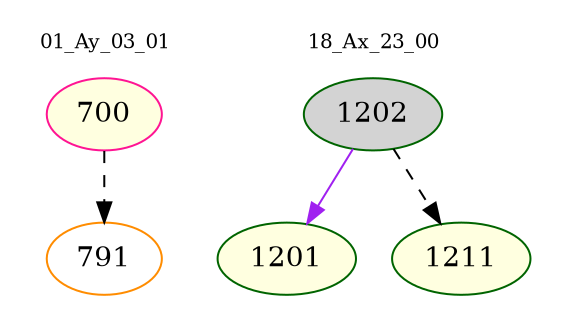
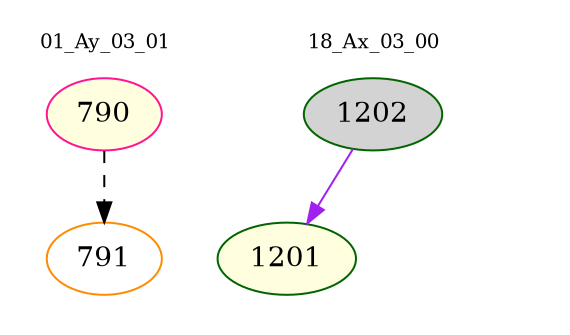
cluster "18_Ax_23_00": label "18_Ax_23_00" -> "18_Ax_03_00"
node "700": label "700" -> "790"
node "1211": removed
